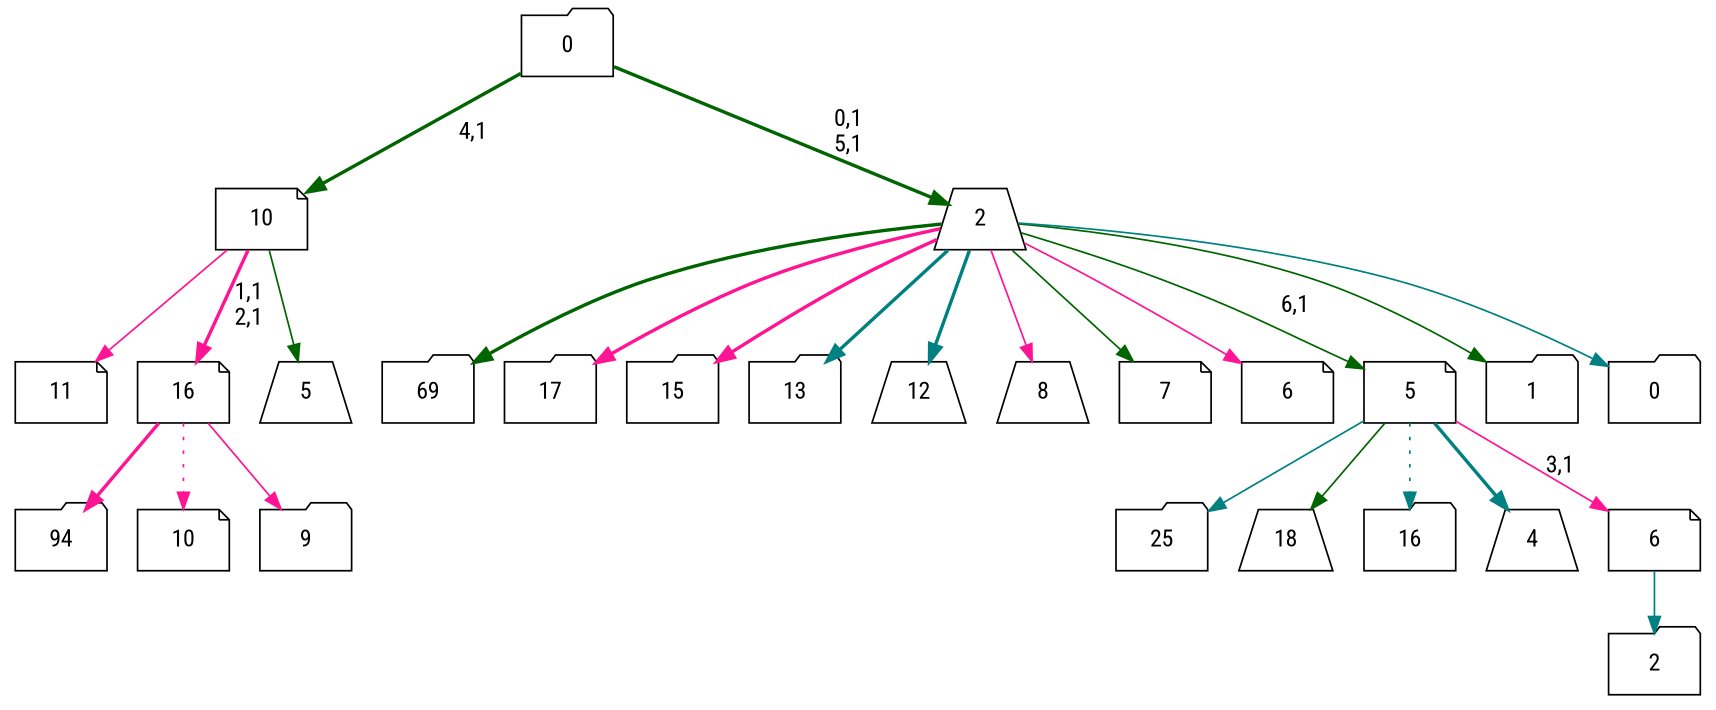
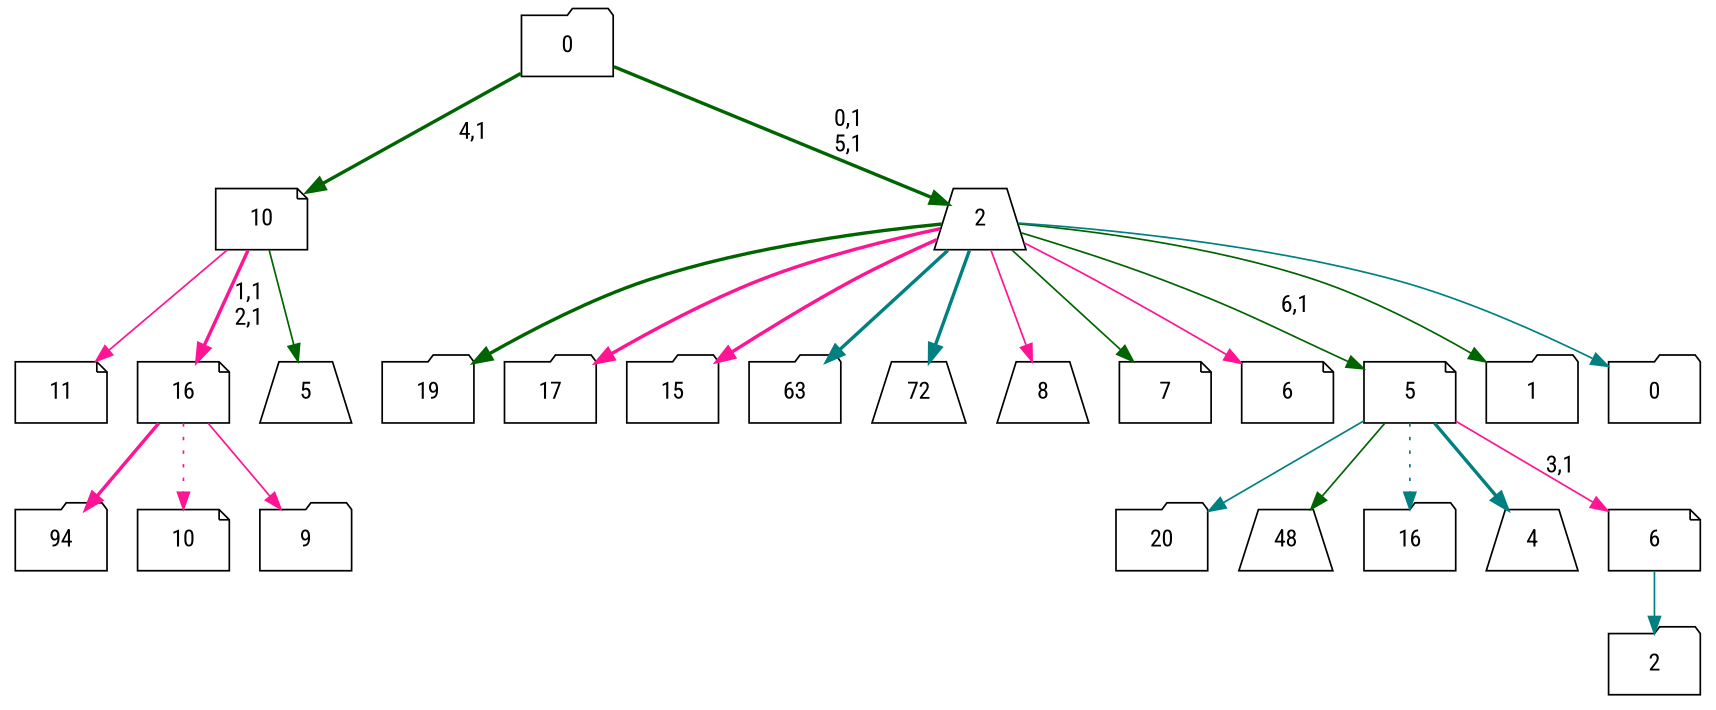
node "69": label "69" -> "19"
node "13": label "13" -> "63"
node "12": label "12" -> "72"
node "25": label "25" -> "20"
node "18": label "18" -> "48"
